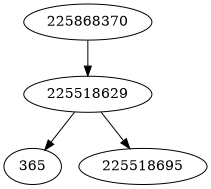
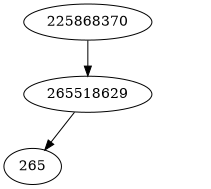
node "225518629": label "225518629" -> "265518629"
node "365": label "365" -> "265"
node "225518695": removed
